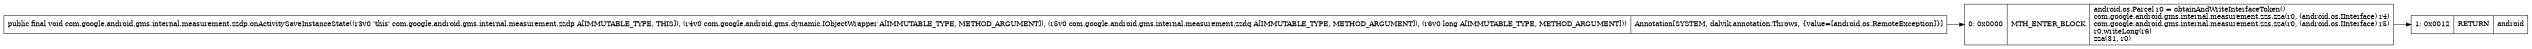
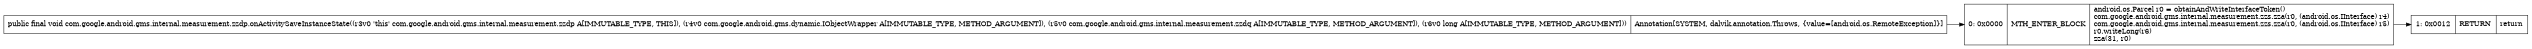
node "1: 0x0012": text "android" -> "return"
